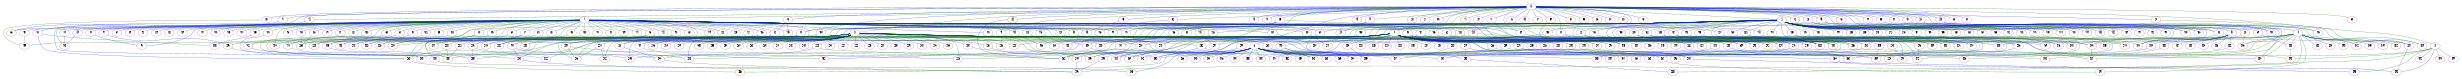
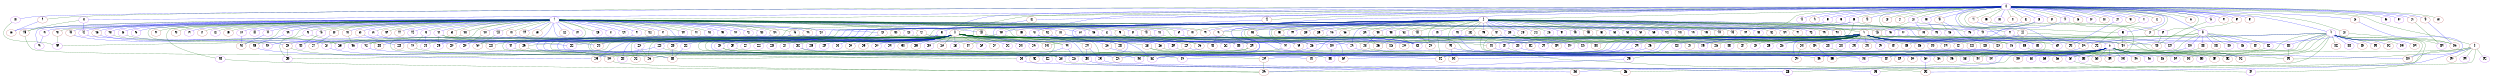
edge "3" -- "230": color darkgreen -> blue
edge "103" -- "313": added
edge "6" -- "353": removed
